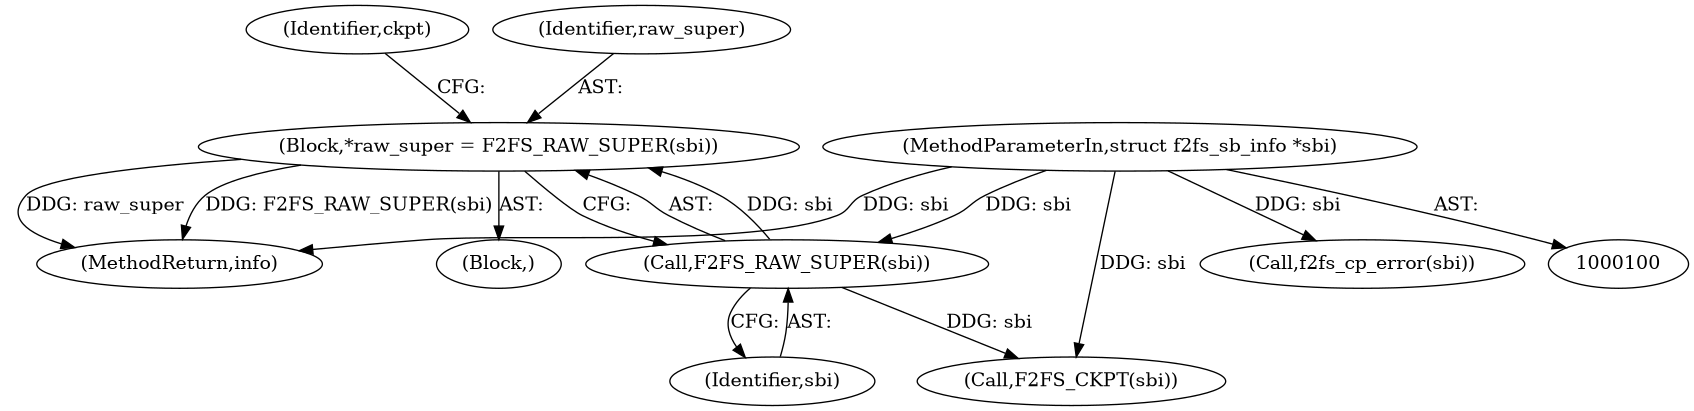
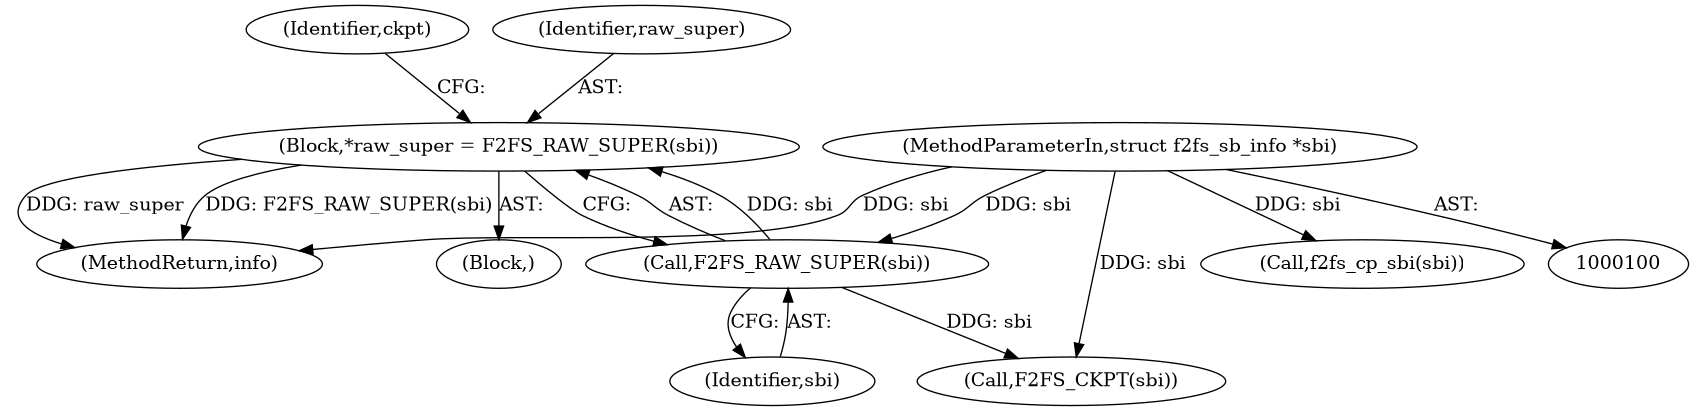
node "(Call,f2fs_cp_error(sbi))": label "(Call,f2fs_cp_error(sbi))" -> "(Call,f2fs_cp_sbi(sbi))"
